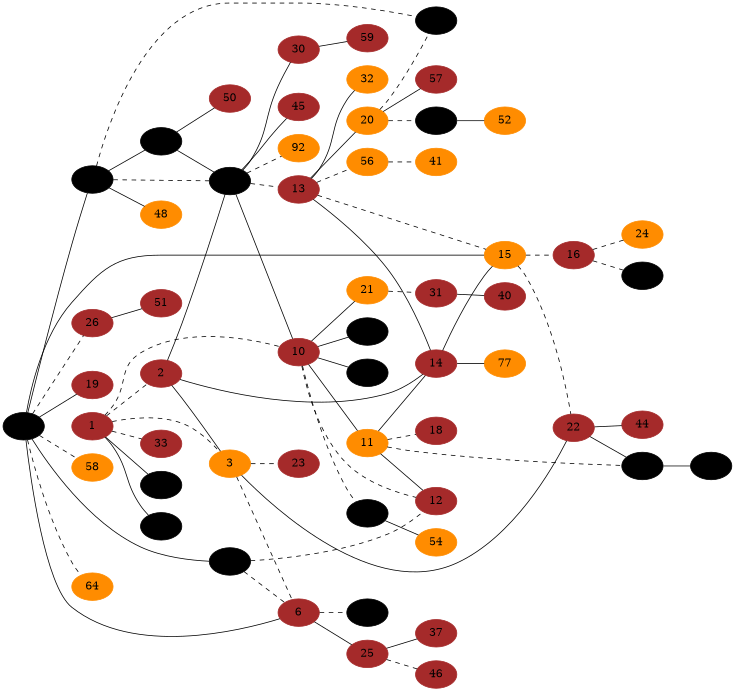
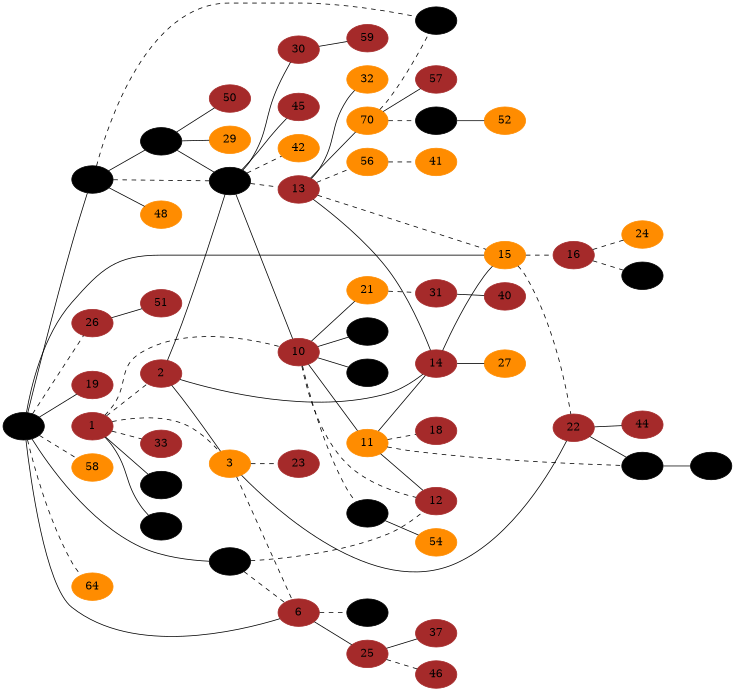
node "20": label "20" -> "70"
node "29": added
node "92": label "92" -> "42"
node "77": label "77" -> "27"
